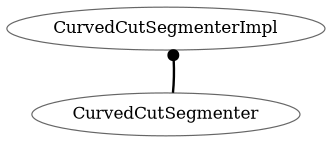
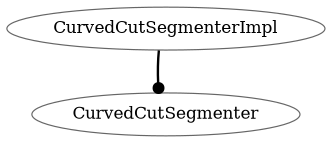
edge "CurvedCutSegmenter" -> "CurvedCutSegmenterImpl": reversed
